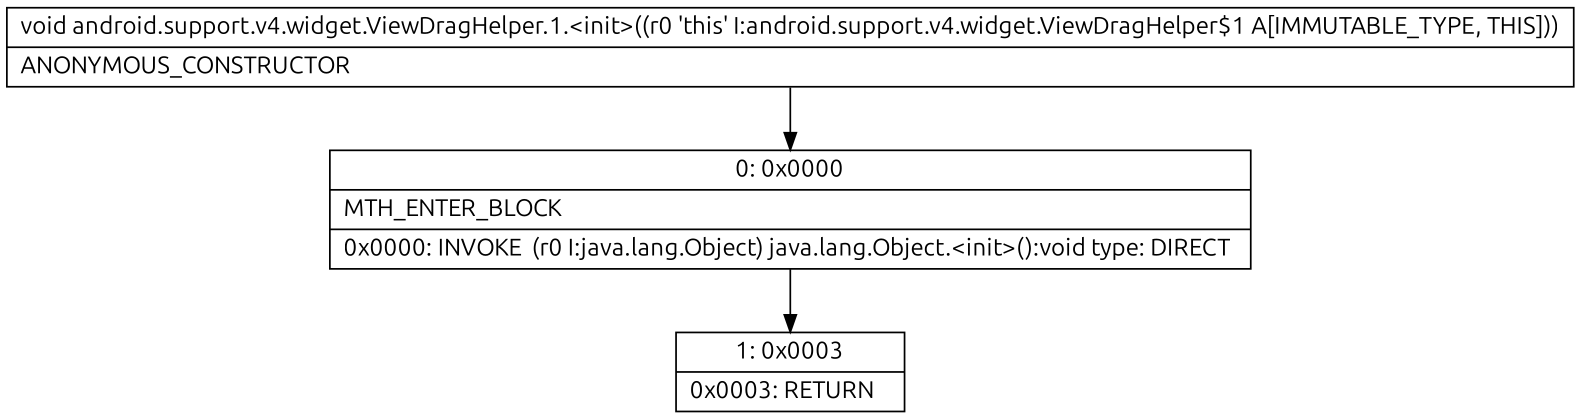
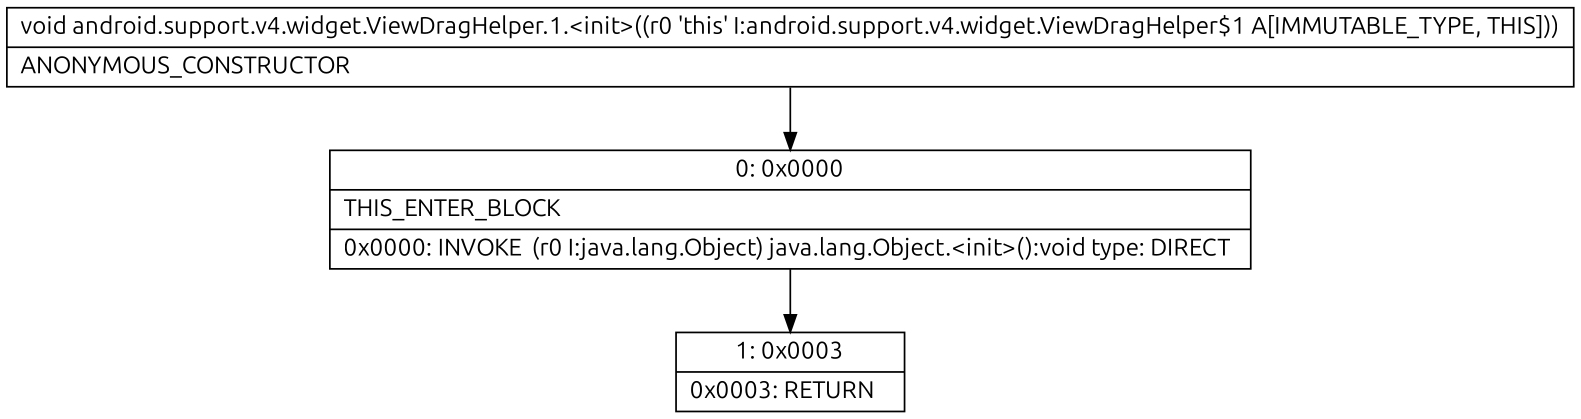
node "0: 0x0000": text "MTH_ENTER_BLOCK" -> "THIS_ENTER_BLOCK"
